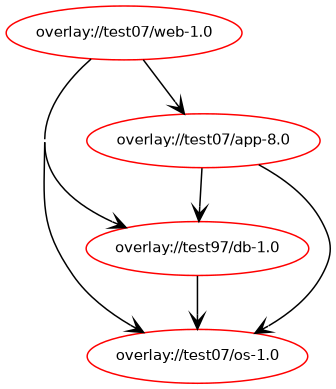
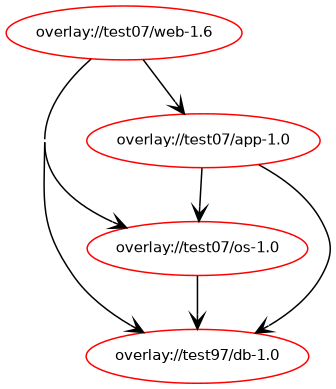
node "overlay://test07/web-1.0": label "overlay://test07/web-1.0" -> "overlay://test07/web-1.6"
node "overlay://test07/app-8.0": label "overlay://test07/app-8.0" -> "overlay://test07/app-1.0"
edge "overlay://test97/db-1.0" -> "overlay://test07/os-1.0": reversed
